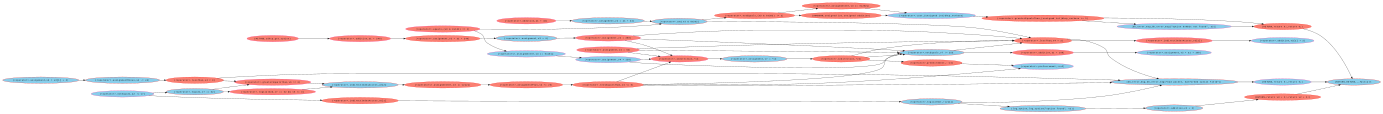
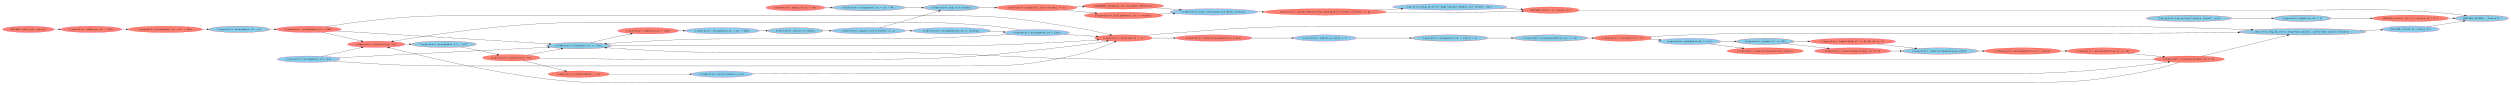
edge "(<operator>.and,v3 & 0x202)" -> "(<operator>.lessThan,v4 < 2)": now "(<operator>.assignment,v4 = 128)" -> "(<operator>.lessThan,v4 < 2)"
node "(<operator>.equals,(v3 & 0x101) == 1)": fillcolor salmon -> skyblue
node "(<operator>.and,v3 & 0x101)": added
edge "(<operator>.addition,v2[1] + 2)" -> "(<operator>.assignment,v6 = v2[1] + 2)": added
node "(<operator>.assignment,v4 = 64)": fillcolor salmon -> skyblue
edge "(<operator>.lessThan,v4 < 0)" -> "(<operator>.greaterEqualsThan,v6 >= 3)": now "(<operator>.lessThan,v4 < 0)" -> "(<operator>.notEquals,a2 != v7)"
edge "(<operator>.lessEqualsThan,v4 <= 0)" -> "(<operator>.preIncrement,++v2)": reversed
node "(<operator>.logicalNot,!v2[1])": removed
